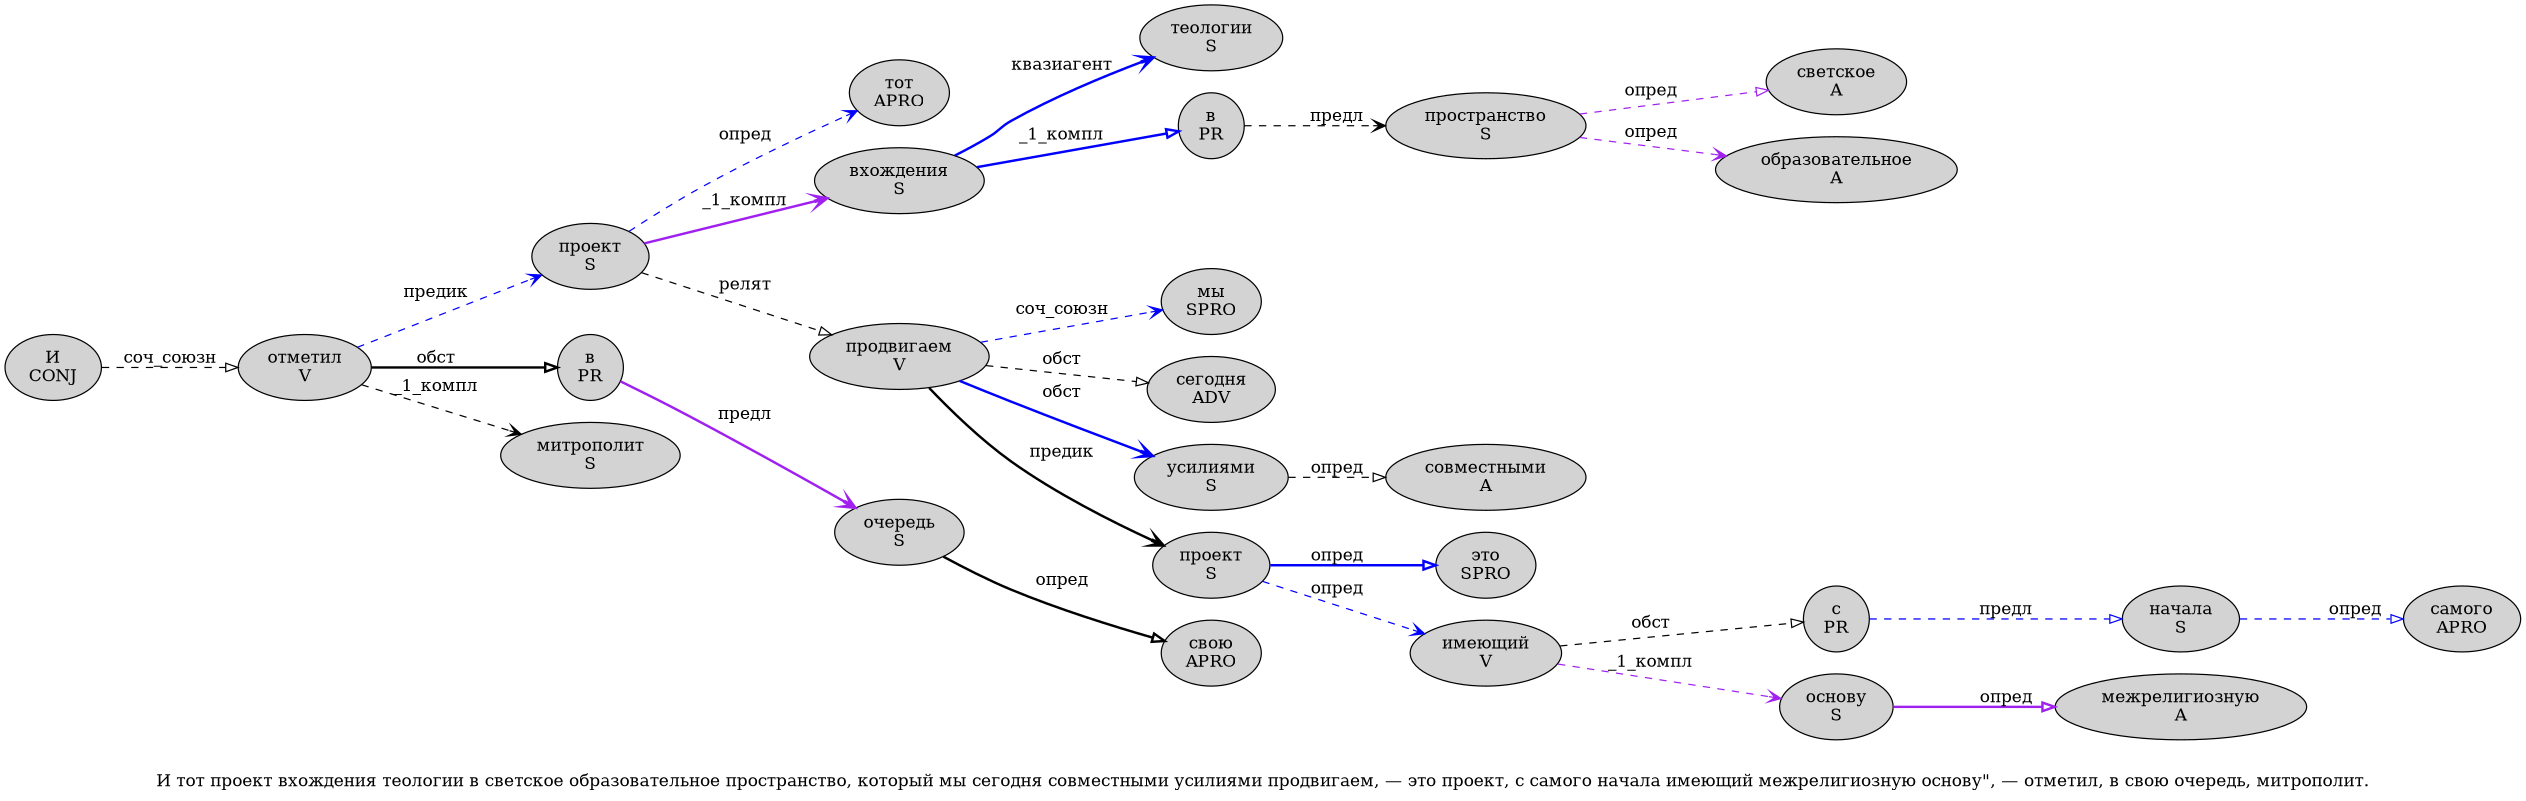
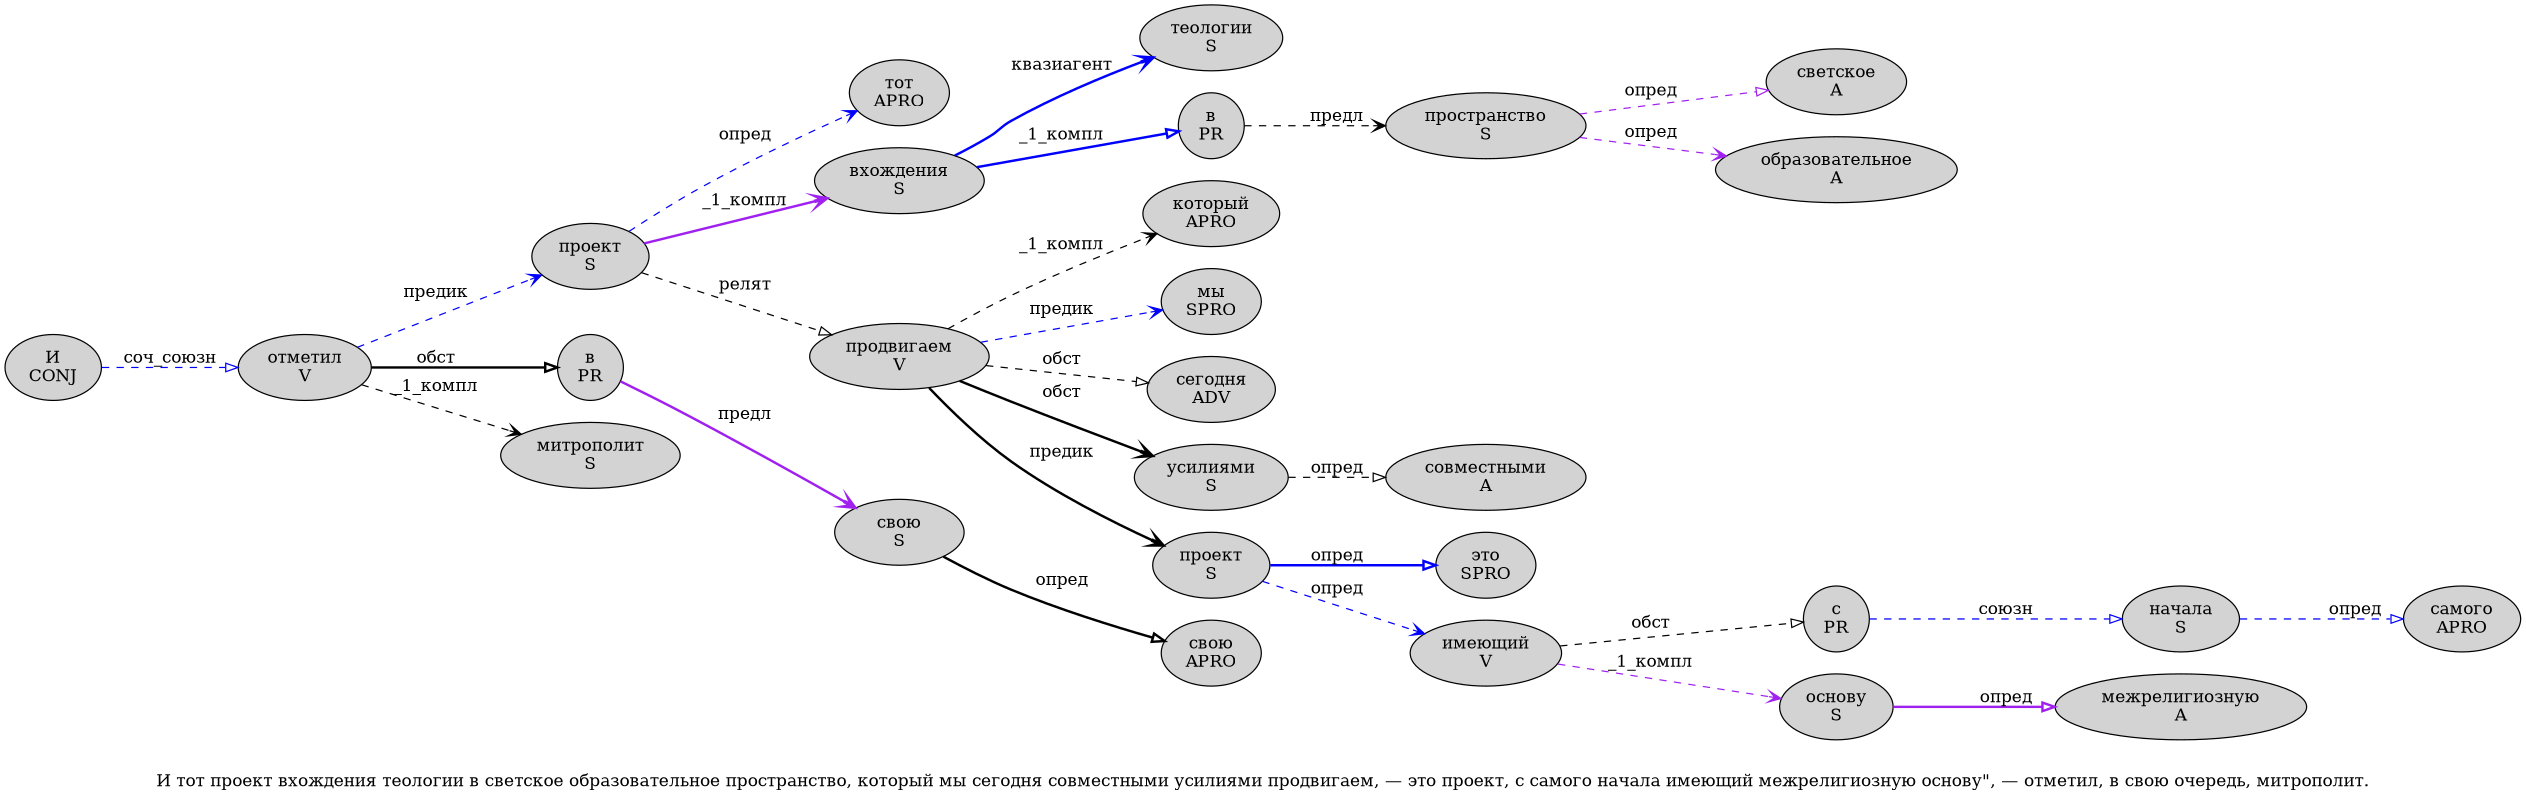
node "который APRO": added
edge "продвигаем V" -> "мы SPRO": label "соч_союзн" -> "предик"
edge "И CONJ" -> "отметил V": color black -> blue
edge "продвигаем V" -> "усилиями S": color blue -> black
node "очередь S": label "очередь S" -> "свою S"
edge "с PR" -> "начала S": label "предл" -> "союзн"
